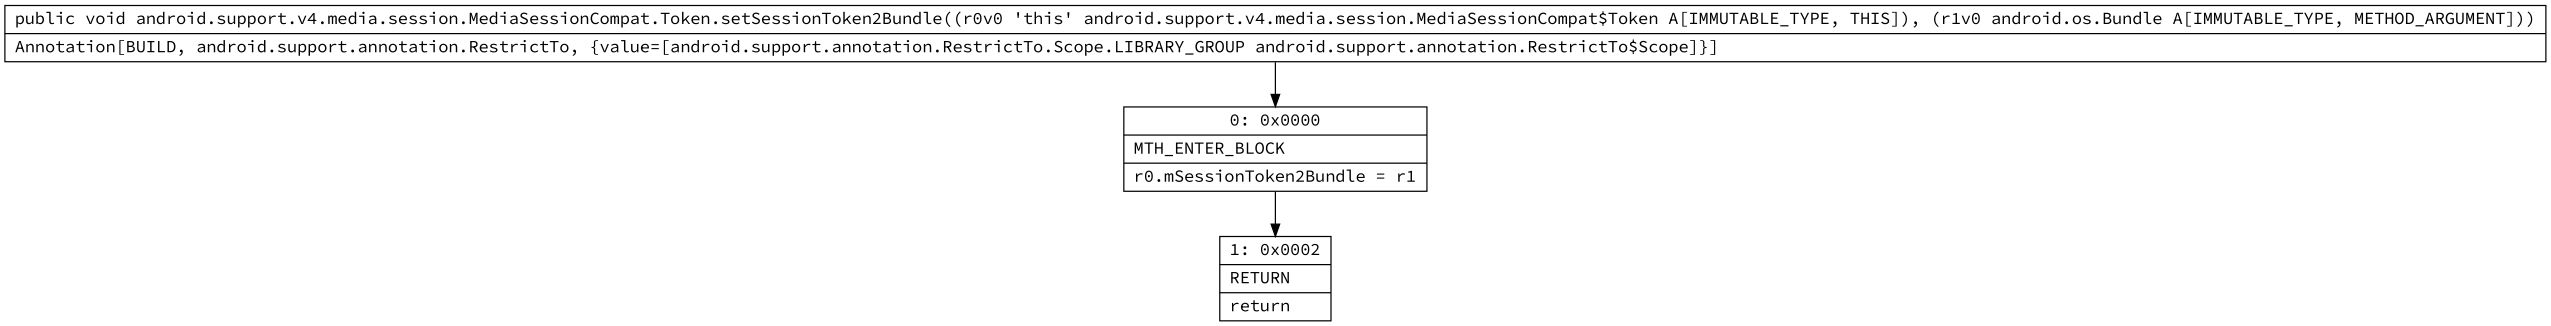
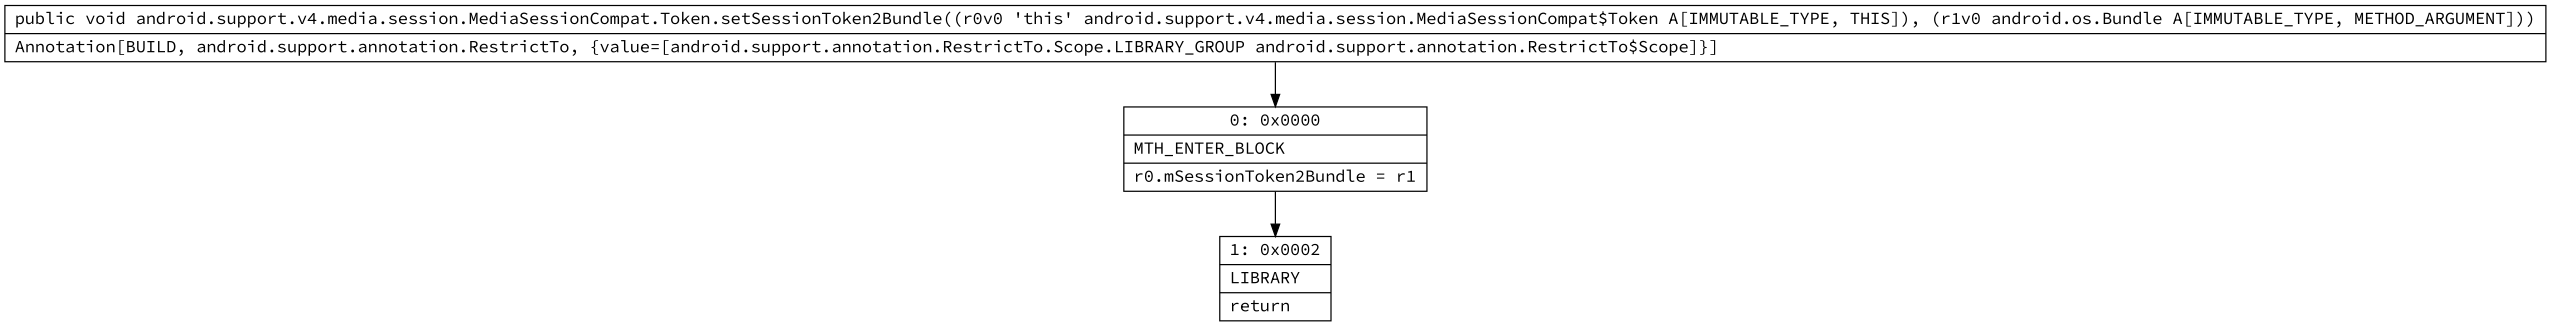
node "1: 0x0002": text "RETURN" -> "LIBRARY"
